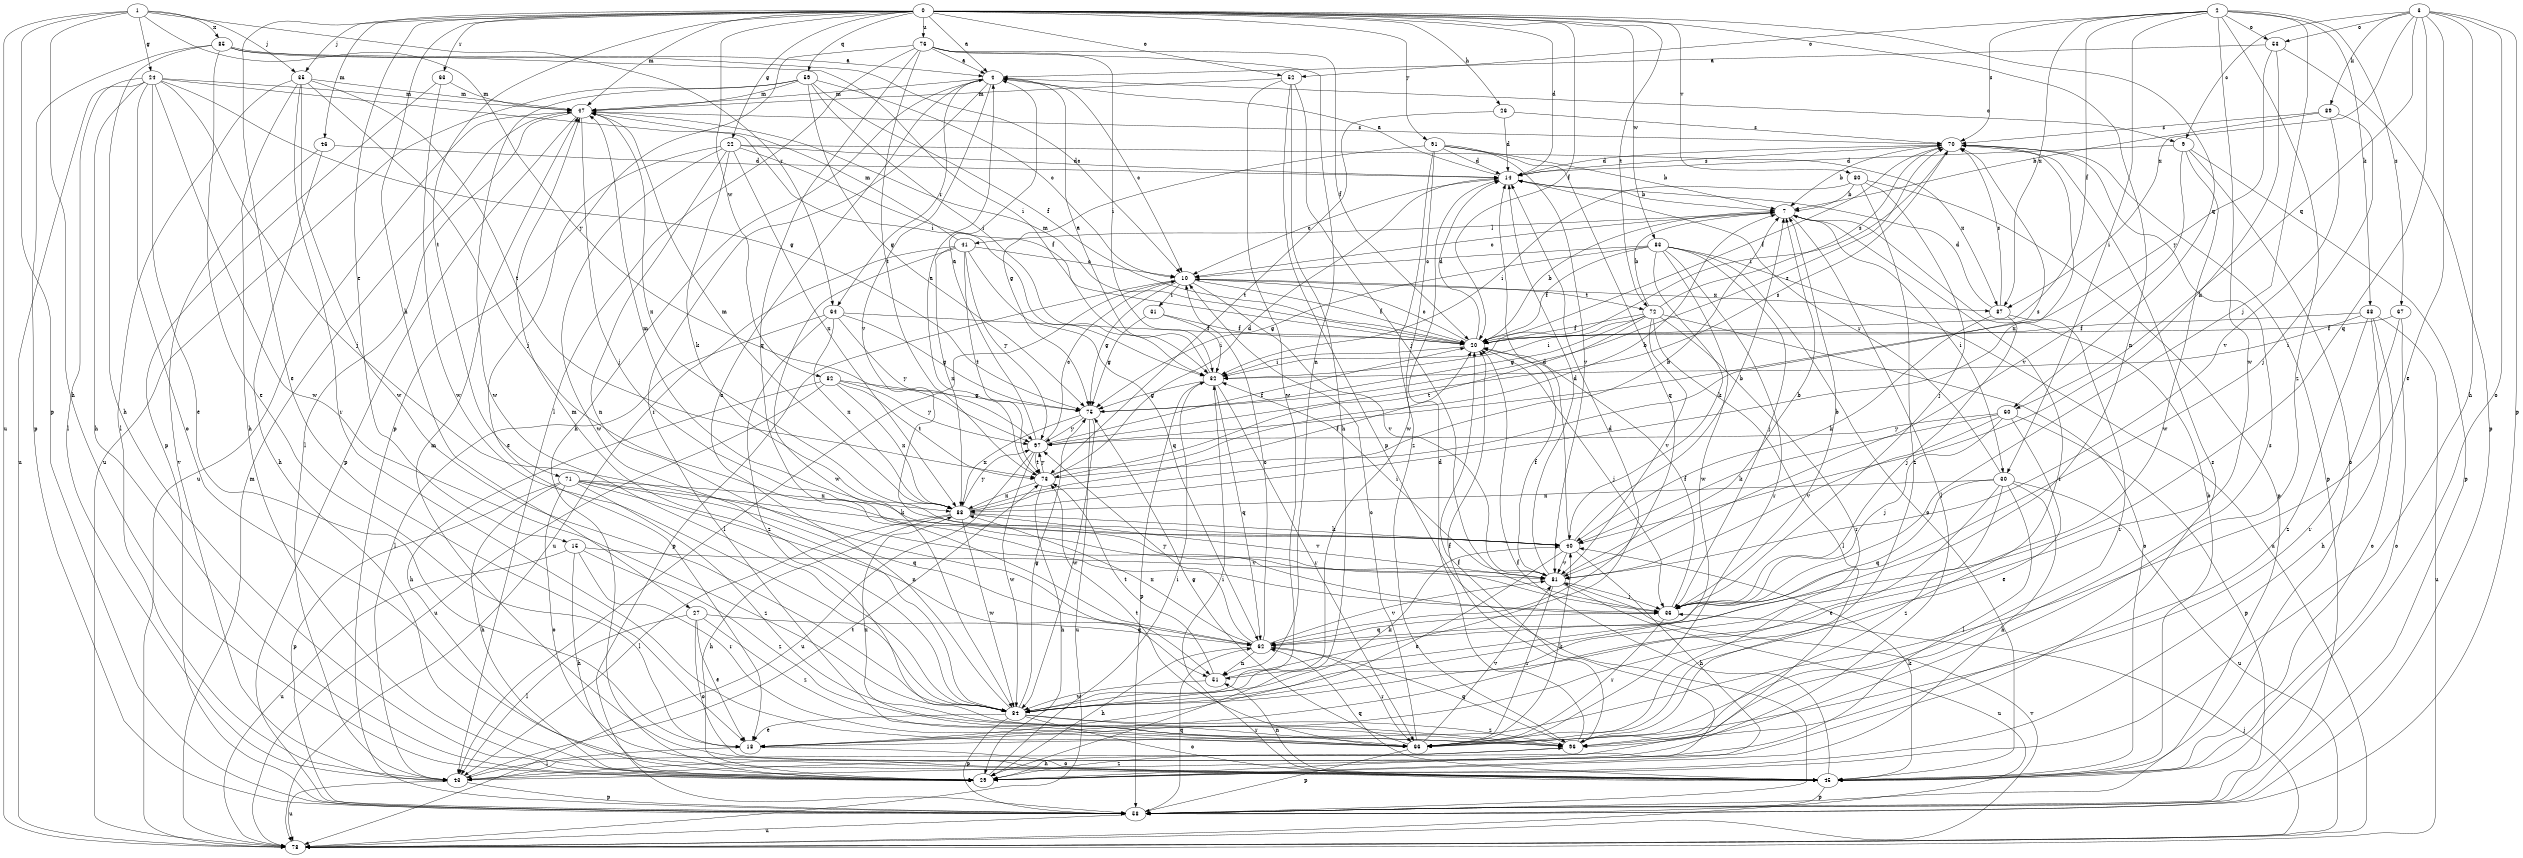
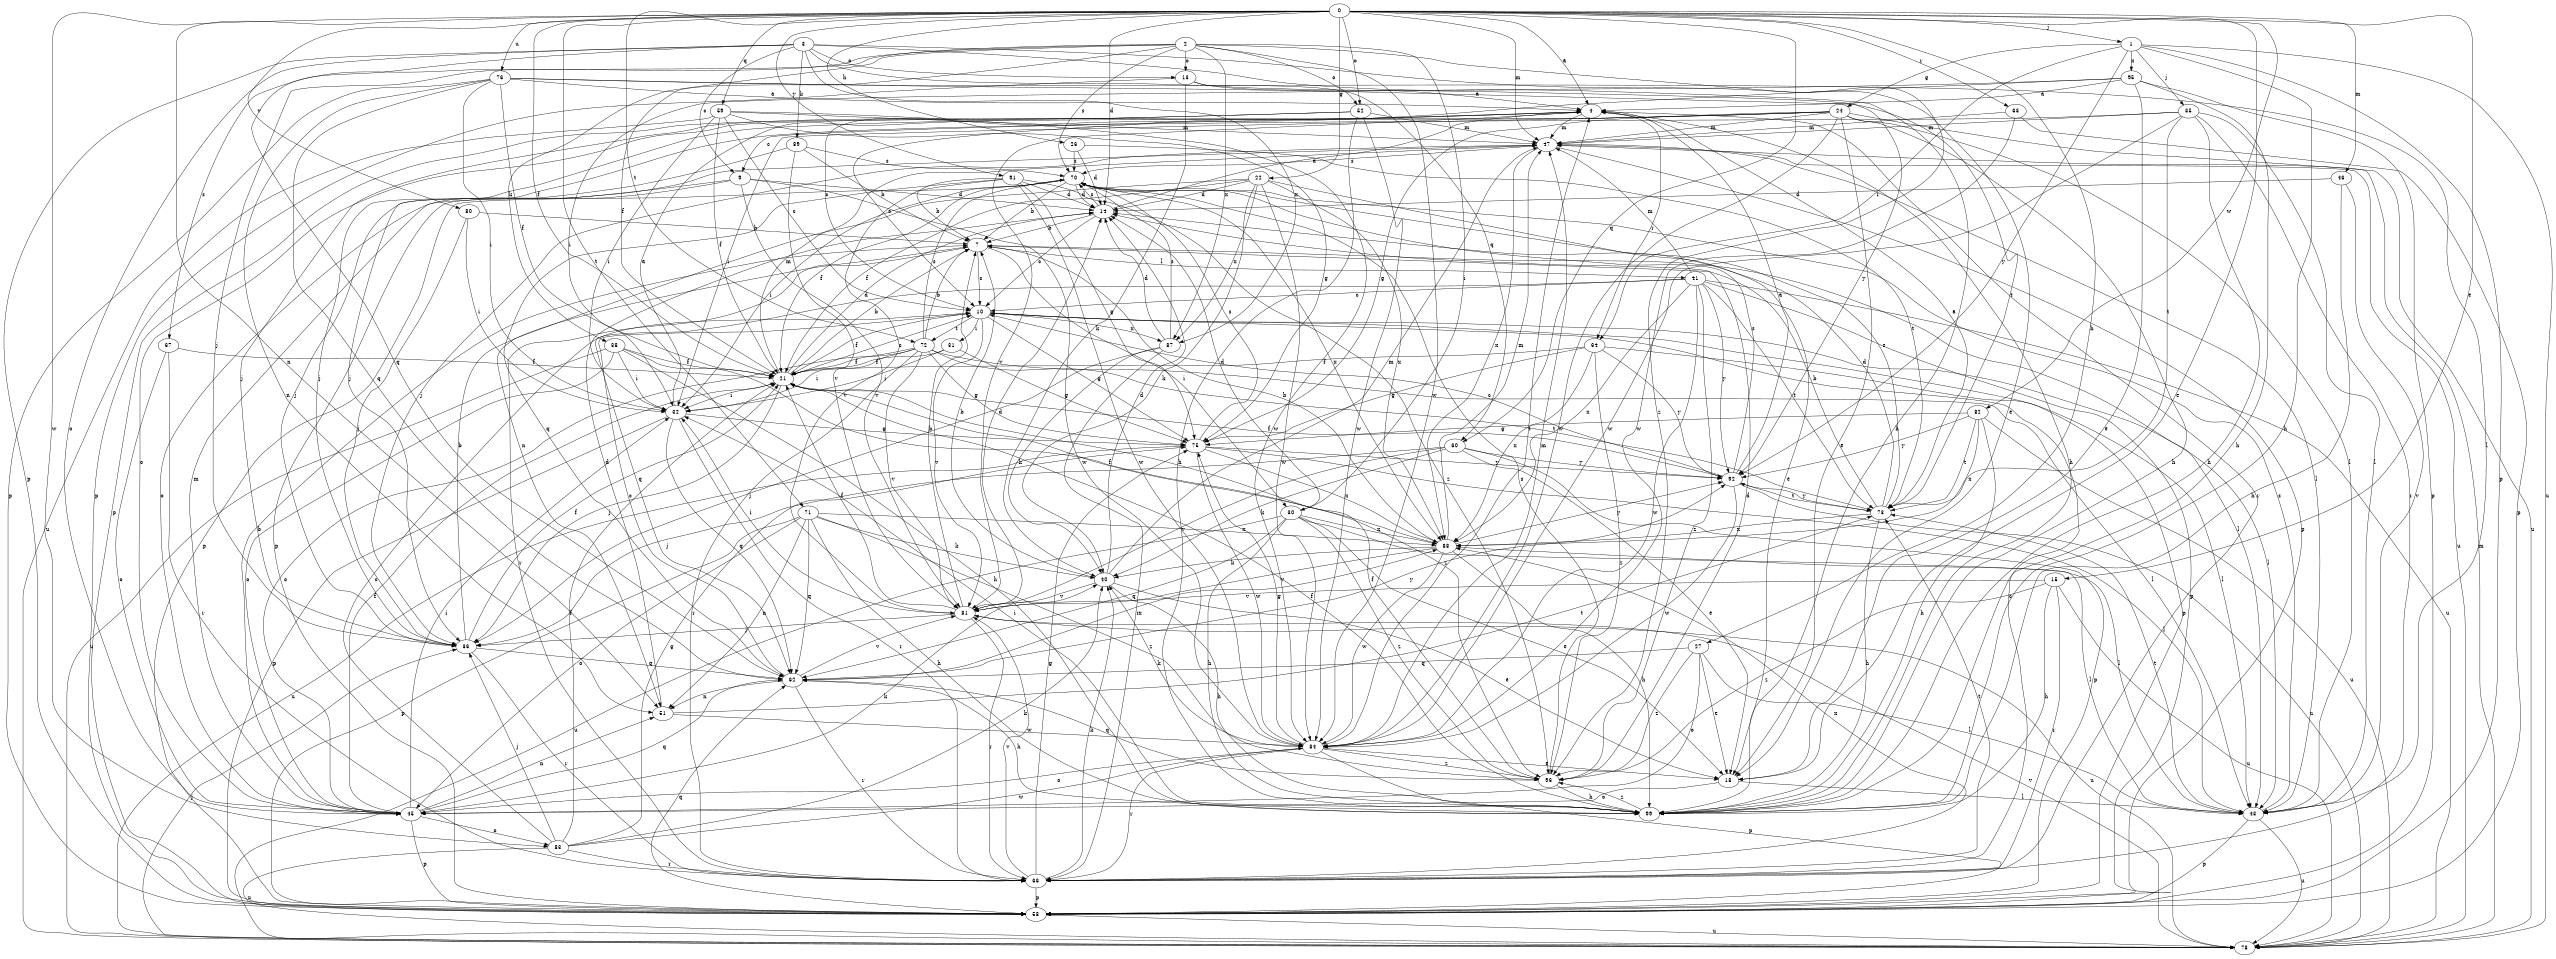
edge "0" -> "35": now "0" -> "1"
node "85": label "85" -> "95"
node "53": label "53" -> "13"
edge "30" -> "14": label "r" -> "d"
node "20": label "20" -> "21"
edge "84" -> "4": label "a" -> "t"
node "97": label "97" -> "92"
edge "75" -> "43": added, label "l"
edge "83" -> "45": reversed
edge "80" -> "96": now "41" -> "96"
node "29": label "29" -> "99"
edge "80" -> "58": now "41" -> "58"
